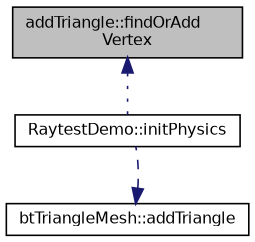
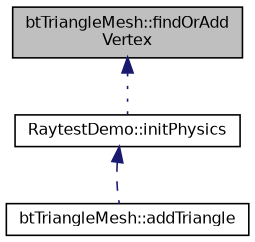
node "addTriangle::findOrAdd Vertex": label "addTriangle::findOrAdd Vertex" -> "btTriangleMesh::findOrAdd Vertex"
edge "RaytestDemo::initPhysics" -> "btTriangleMesh::addTriangle": reversed
